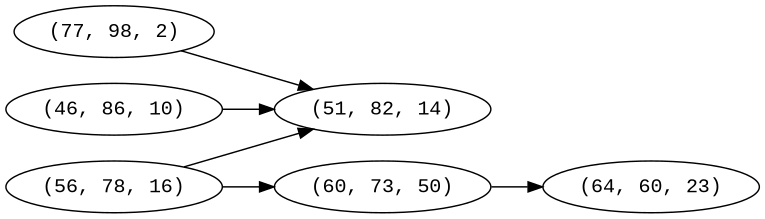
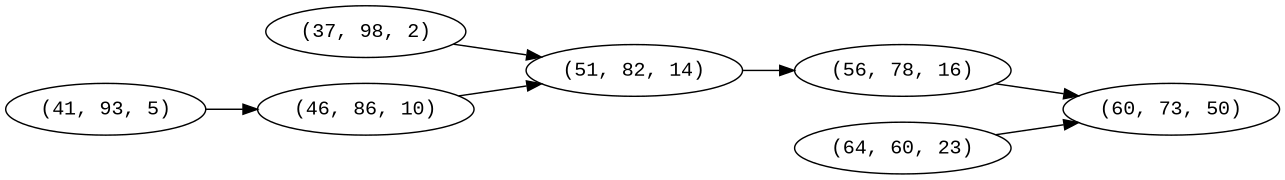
node "(77, 98, 2)": label "(77, 98, 2)" -> "(37, 98, 2)"
node "(41, 93, 5)": added
edge "(56, 78, 16)" -> "(51, 82, 14)": reversed
edge "(60, 73, 50)" -> "(64, 60, 23)": reversed
